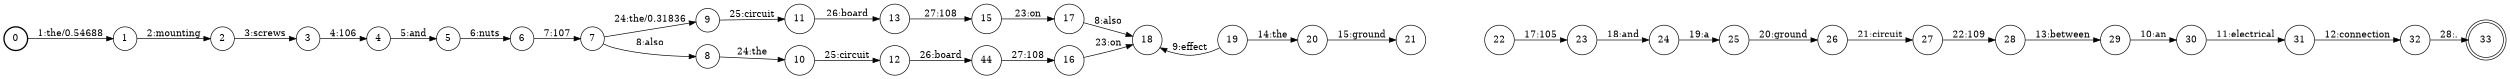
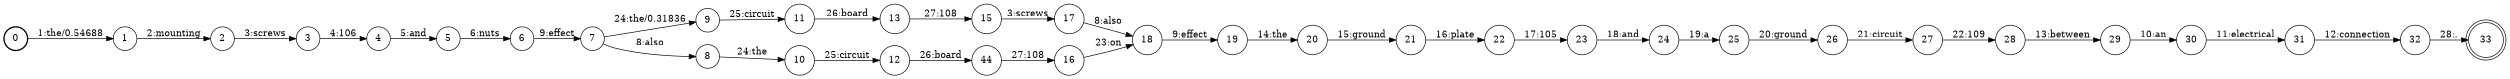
edge "15" -> "17": label "23:on" -> "3:screws"
edge "6" -> "7": label "7:107" -> "9:effect"
edge "21" -> "22": added, label "16:plate"
edge "19" -> "18": reversed
